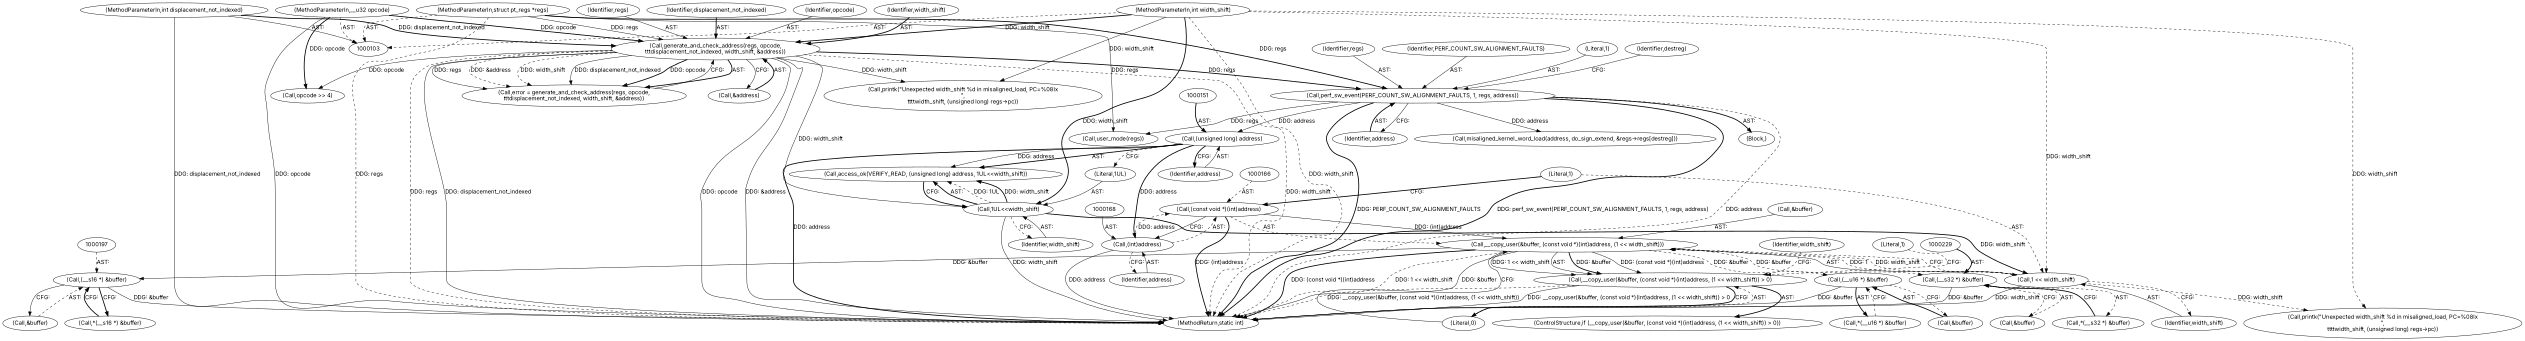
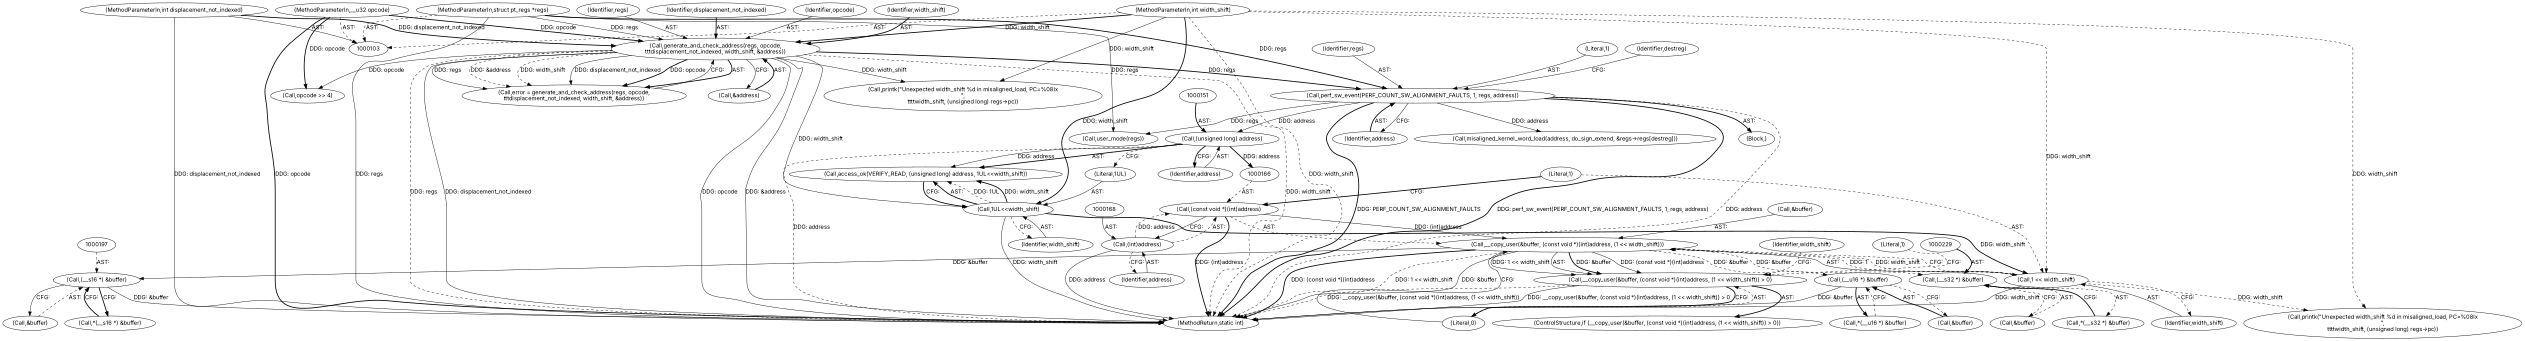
node "(Identifier,PERF_COUNT_SW_ALIGNMENT_FAULTS)": removed
edge "(Call,(unsigned long) address)" -> "(Call,(int)address)": now "(Call,(unsigned long) address)" -> "1000166"
edge "(Call,(unsigned long) address)" -> "(MethodReturn,static int)": style bold -> dashed
edge "(MethodParameterIn,struct pt_regs *regs)" -> "(MethodReturn,static int)": style dashed -> solid
edge "(MethodParameterIn,__u32 opcode)" -> "(MethodReturn,static int)": style solid -> bold
edge "(Call,(__s32 *) &buffer)" -> "(MethodReturn,static int)": removed, label "DDG: &buffer"
